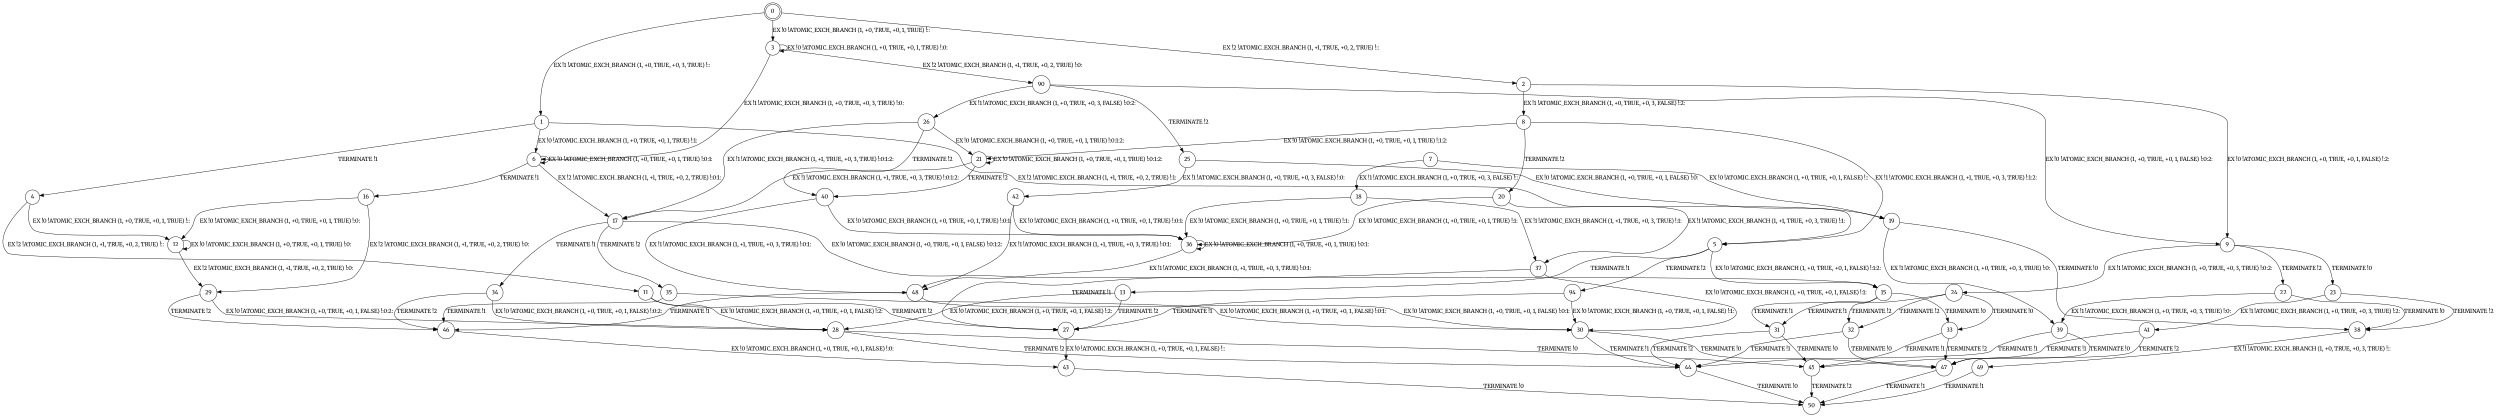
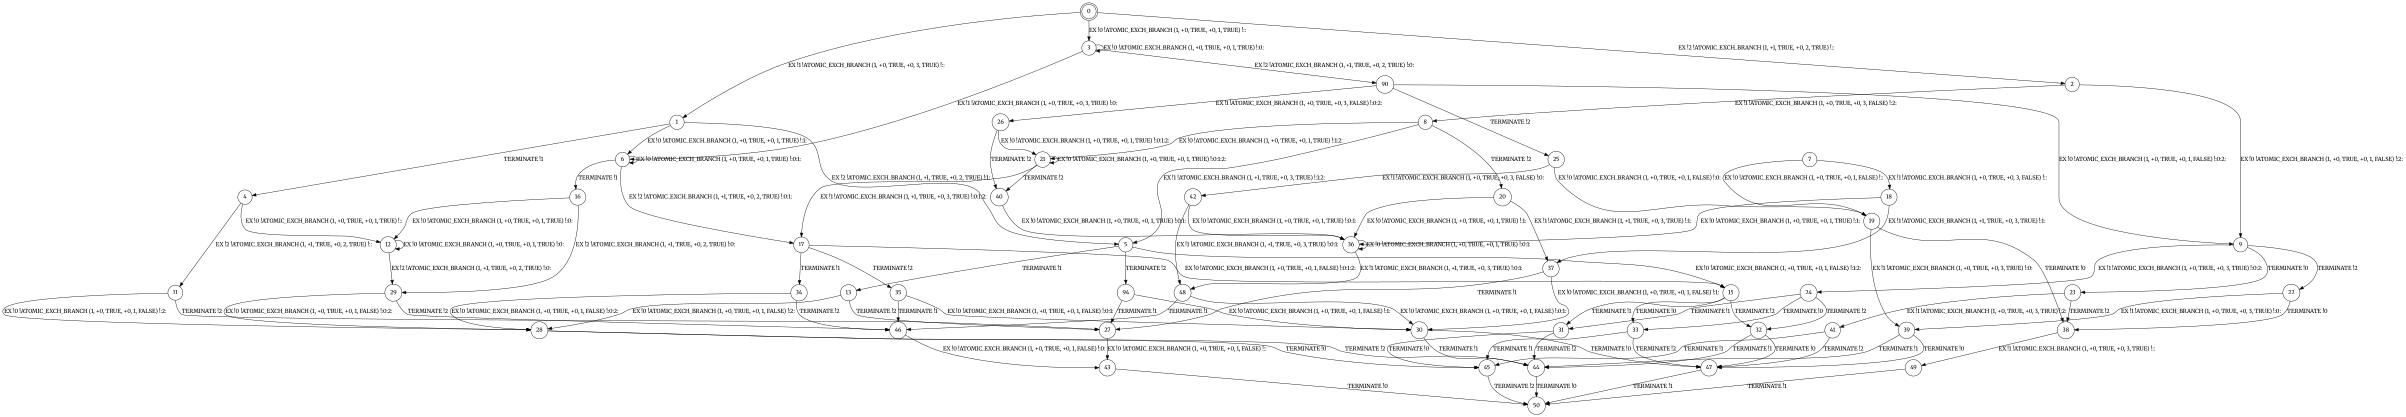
edge "26" -> "17": removed, label "EX !1 !ATOMIC_EXCH_BRANCH (1, +1, TRUE, +0, 3, TRUE) !:0:1:2:"
edge "40" -> "48": removed, label "EX !1 !ATOMIC_EXCH_BRANCH (1, +1, TRUE, +0, 3, TRUE) !:0:1:"
